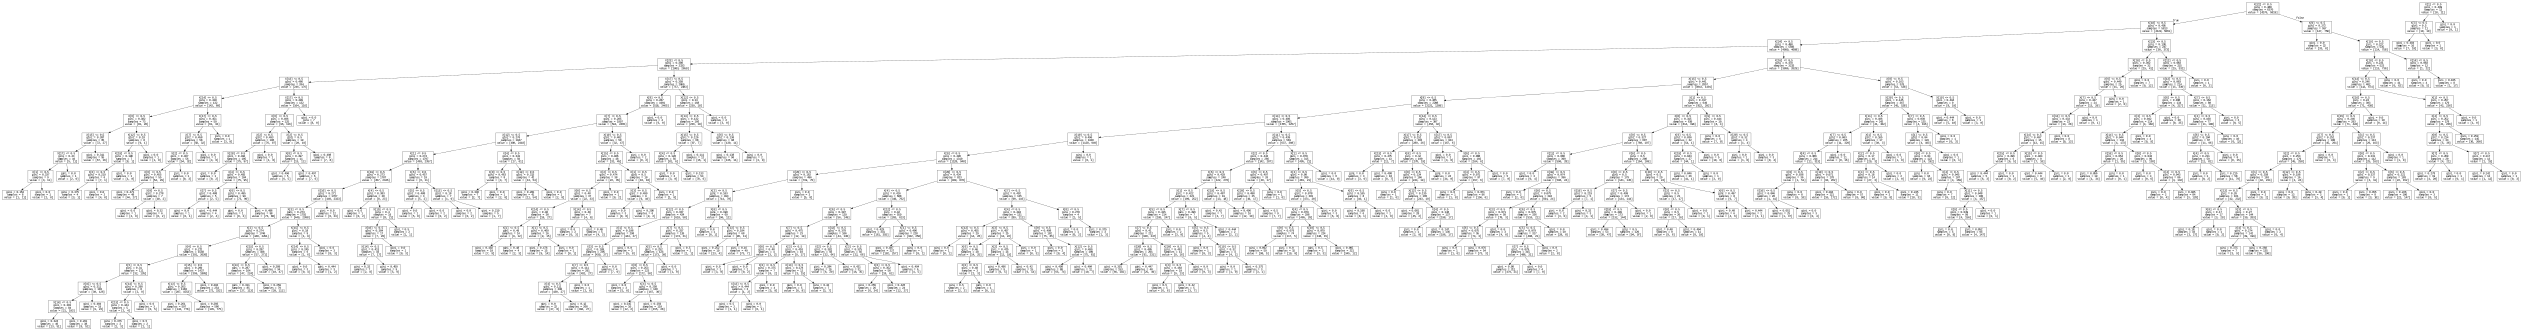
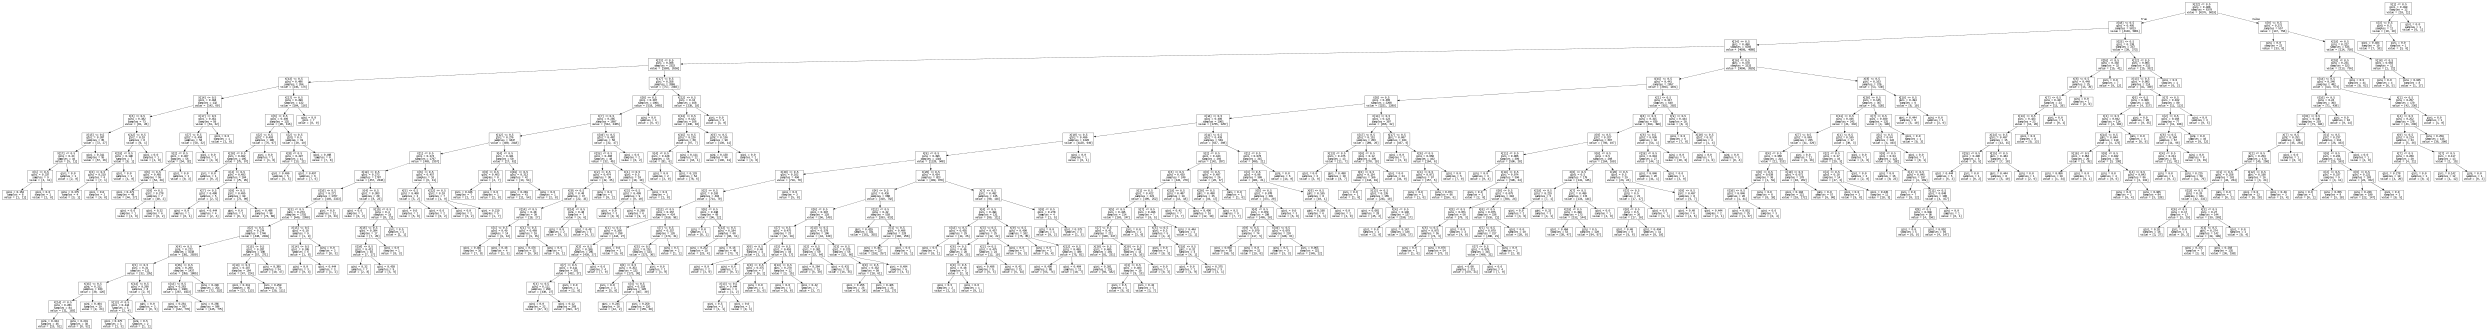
node "gini = 0.447 samples = 48 value = [25, 49]": removed
